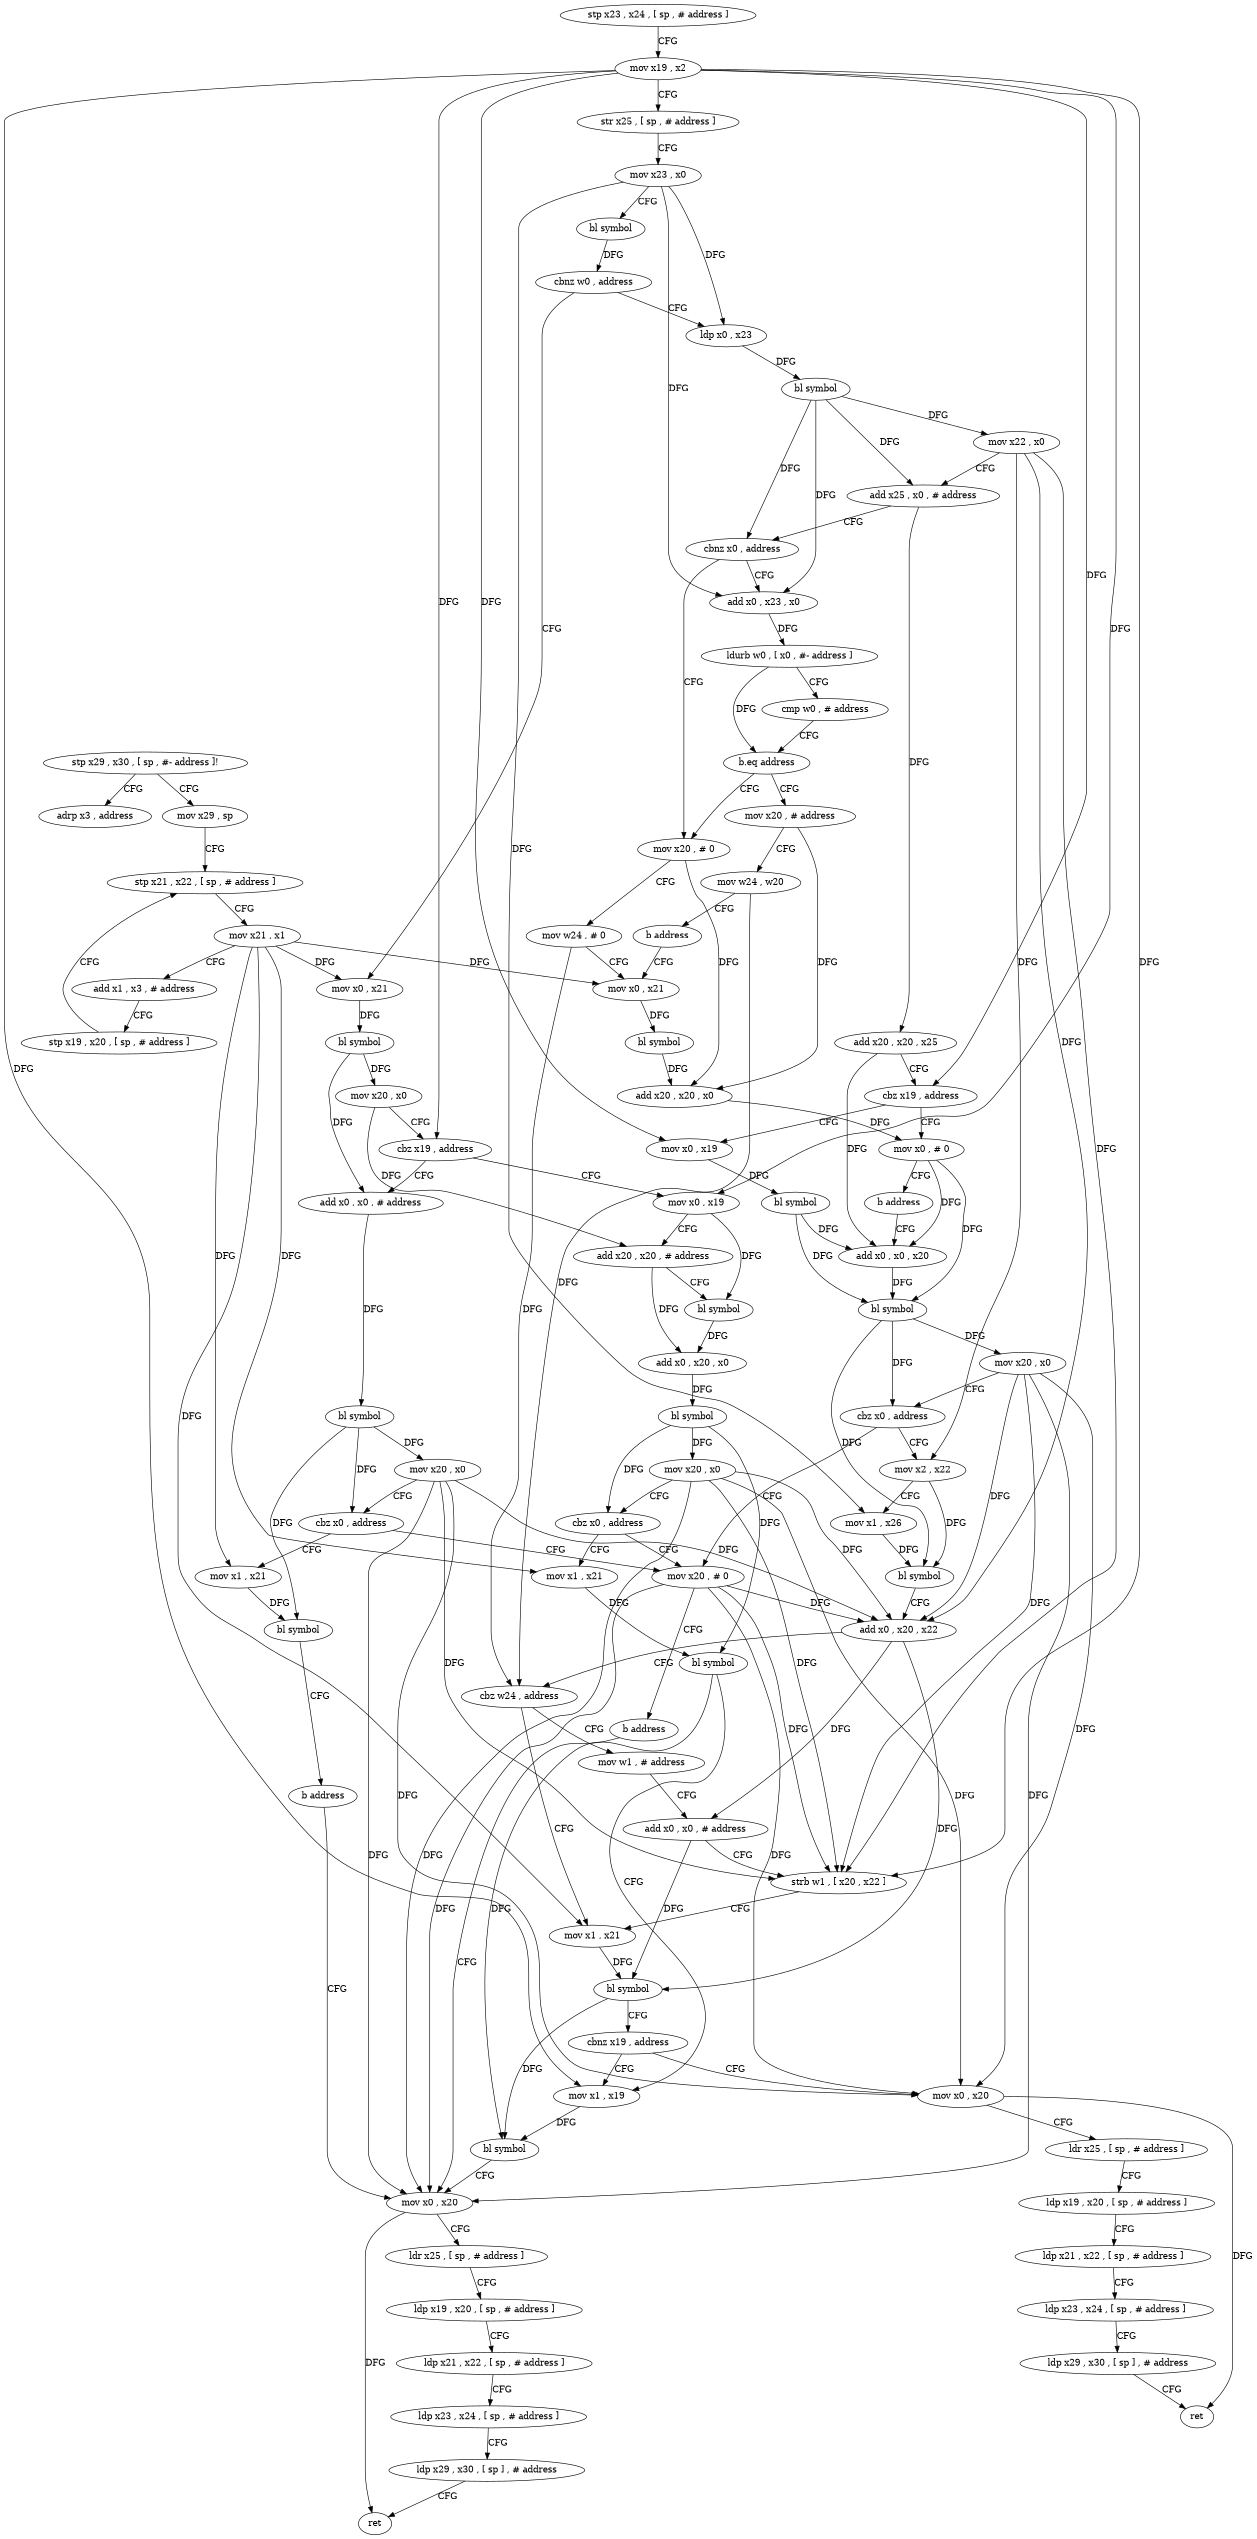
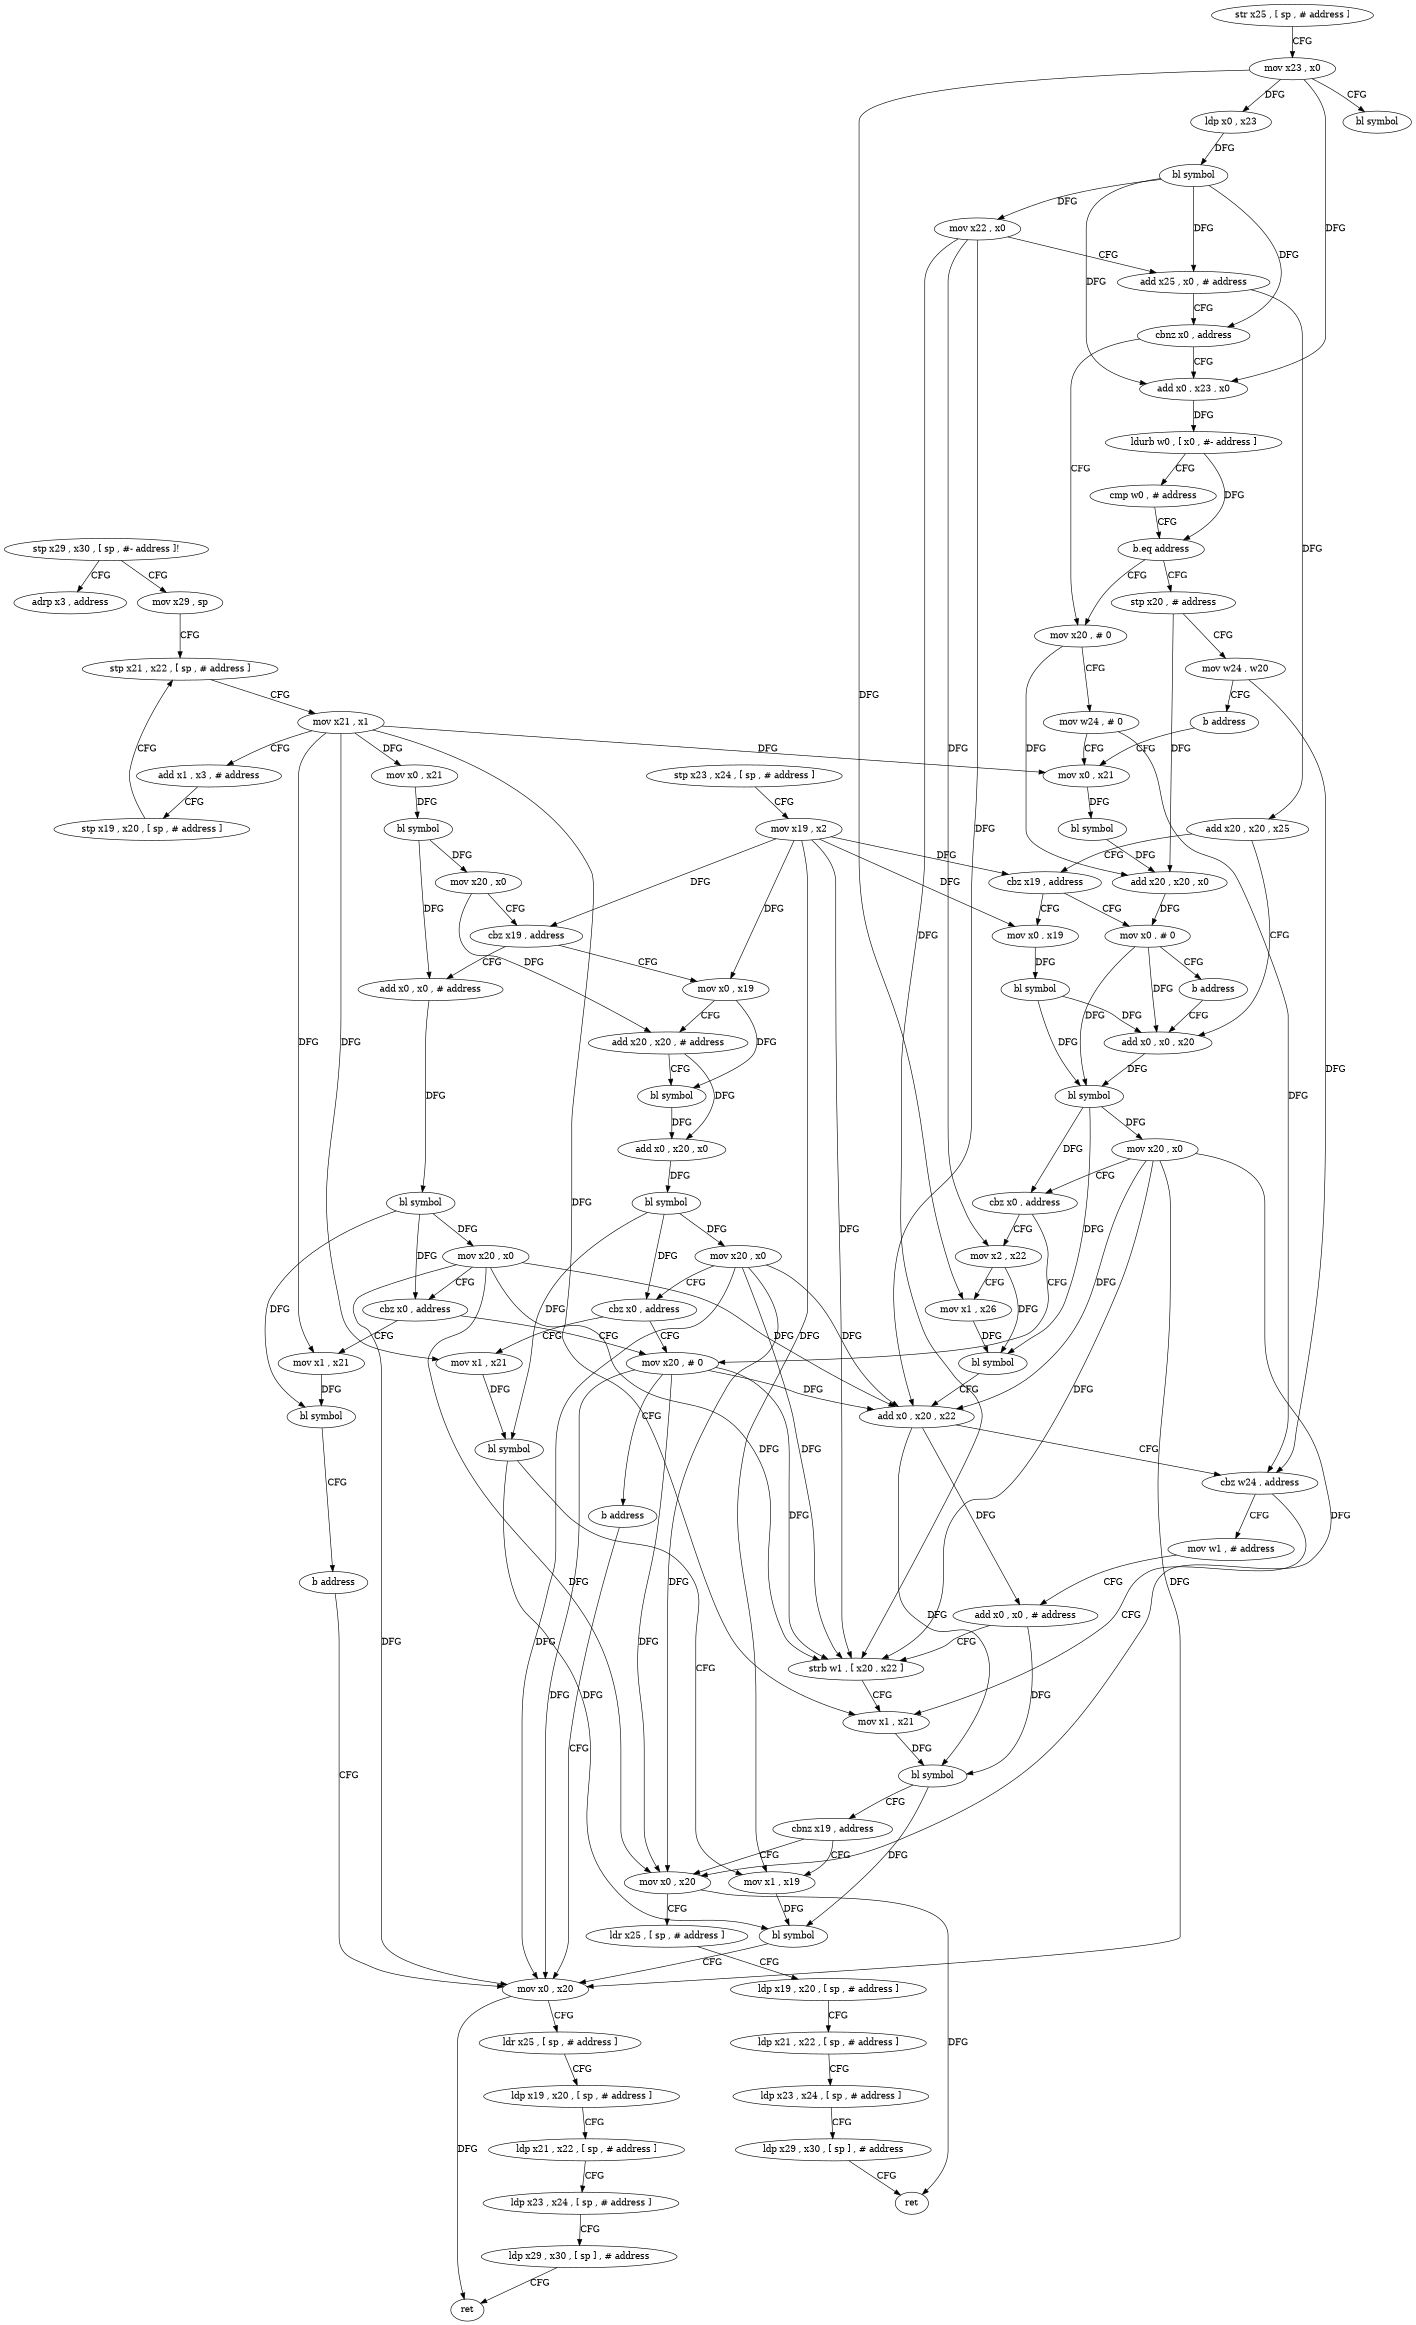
edge "mov x19 , x2" -> "str x25 , [ sp , # address ]": removed, label "CFG"
node "cbnz w0 , address": removed
node "mov x20 , # address": label "mov x20 , # address" -> "stp x20 , # address"
edge "add x20 , x20 , x25" -> "add x0 , x0 , x20": label "DFG" -> "CFG"
